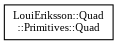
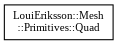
node "LouiEriksson::Quad ::Primitives::Quad": label "LouiEriksson::Quad ::Primitives::Quad" -> "LouiEriksson::Mesh ::Primitives::Quad"
